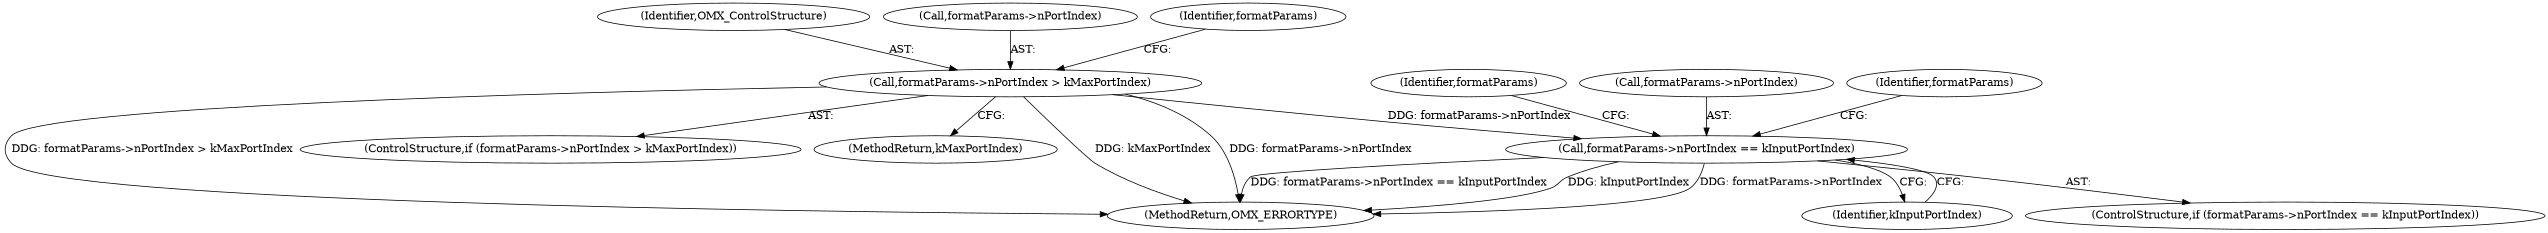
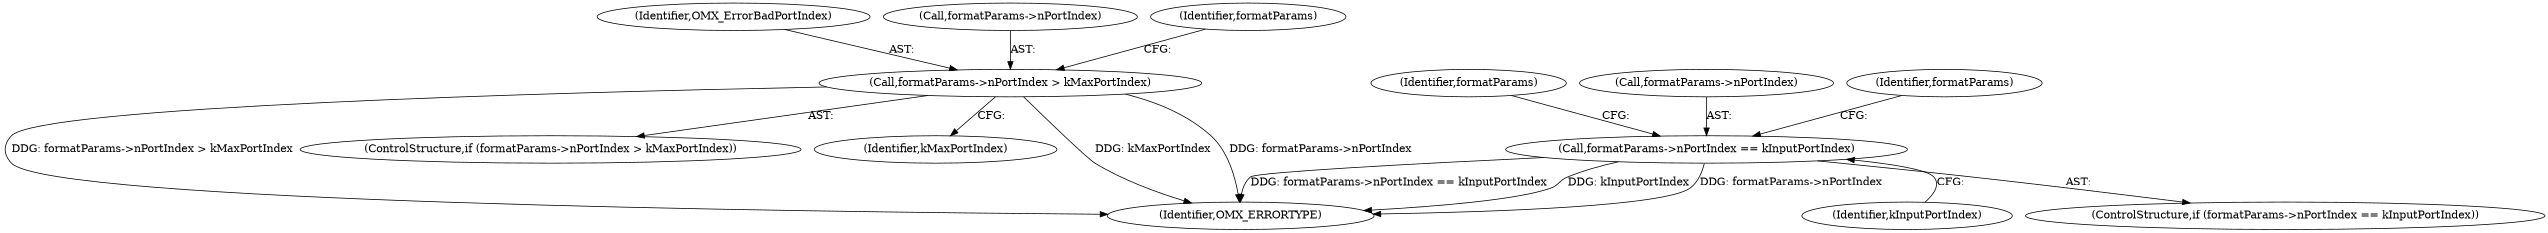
node "(Identifier,OMX_ControlStructure)": label "(Identifier,OMX_ControlStructure)" -> "(Identifier,OMX_ErrorBadPortIndex)"
edge "(Call,formatParams->nPortIndex > kMaxPortIndex)" -> "(Call,formatParams->nPortIndex == kInputPortIndex)": removed, label "DDG: formatParams->nPortIndex"
node "(MethodReturn,kMaxPortIndex)": label "(MethodReturn,kMaxPortIndex)" -> "(Identifier,kMaxPortIndex)"
edge "(Call,formatParams->nPortIndex == kInputPortIndex)" -> "(Identifier,kInputPortIndex)": removed, label "CFG:"
node "(MethodReturn,OMX_ERRORTYPE)": label "(MethodReturn,OMX_ERRORTYPE)" -> "(Identifier,OMX_ERRORTYPE)"
